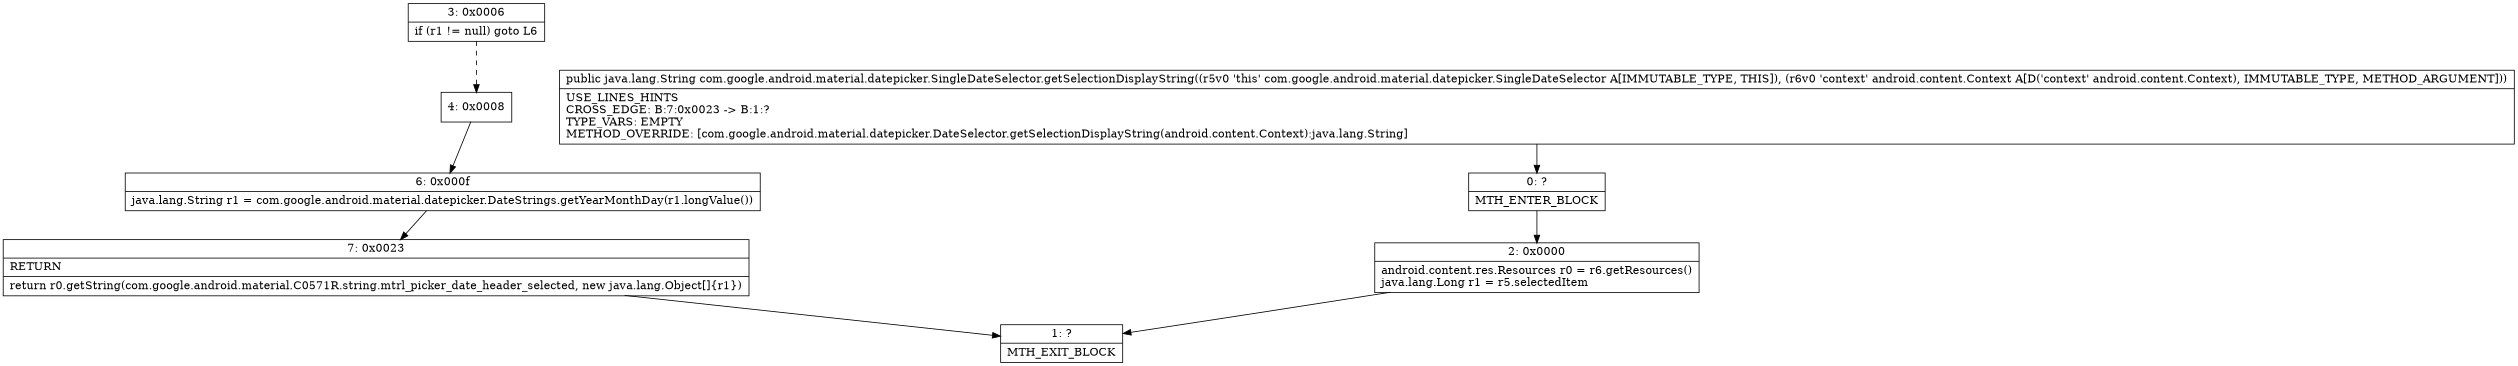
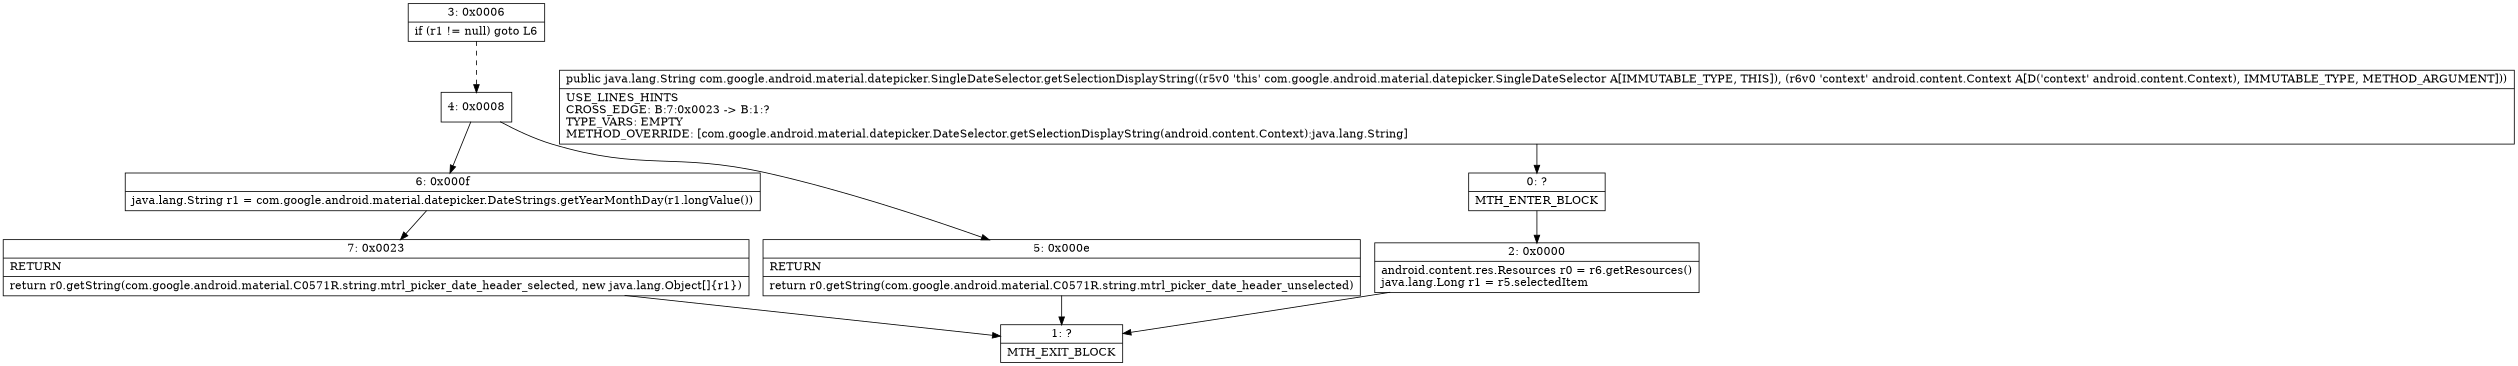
node "5: 0x000e": added
